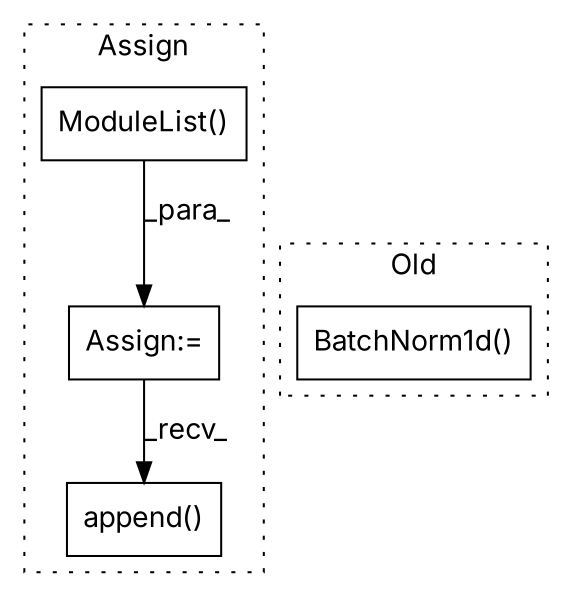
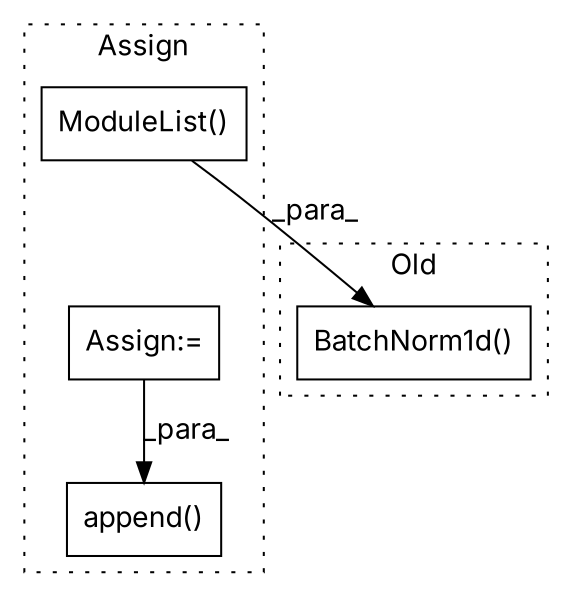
edge "ModuleList()" -> "Assign:=": now "ModuleList()" -> "BatchNorm1d()"
edge "Assign:=" -> "append()": label "_recv_" -> "_para_"
